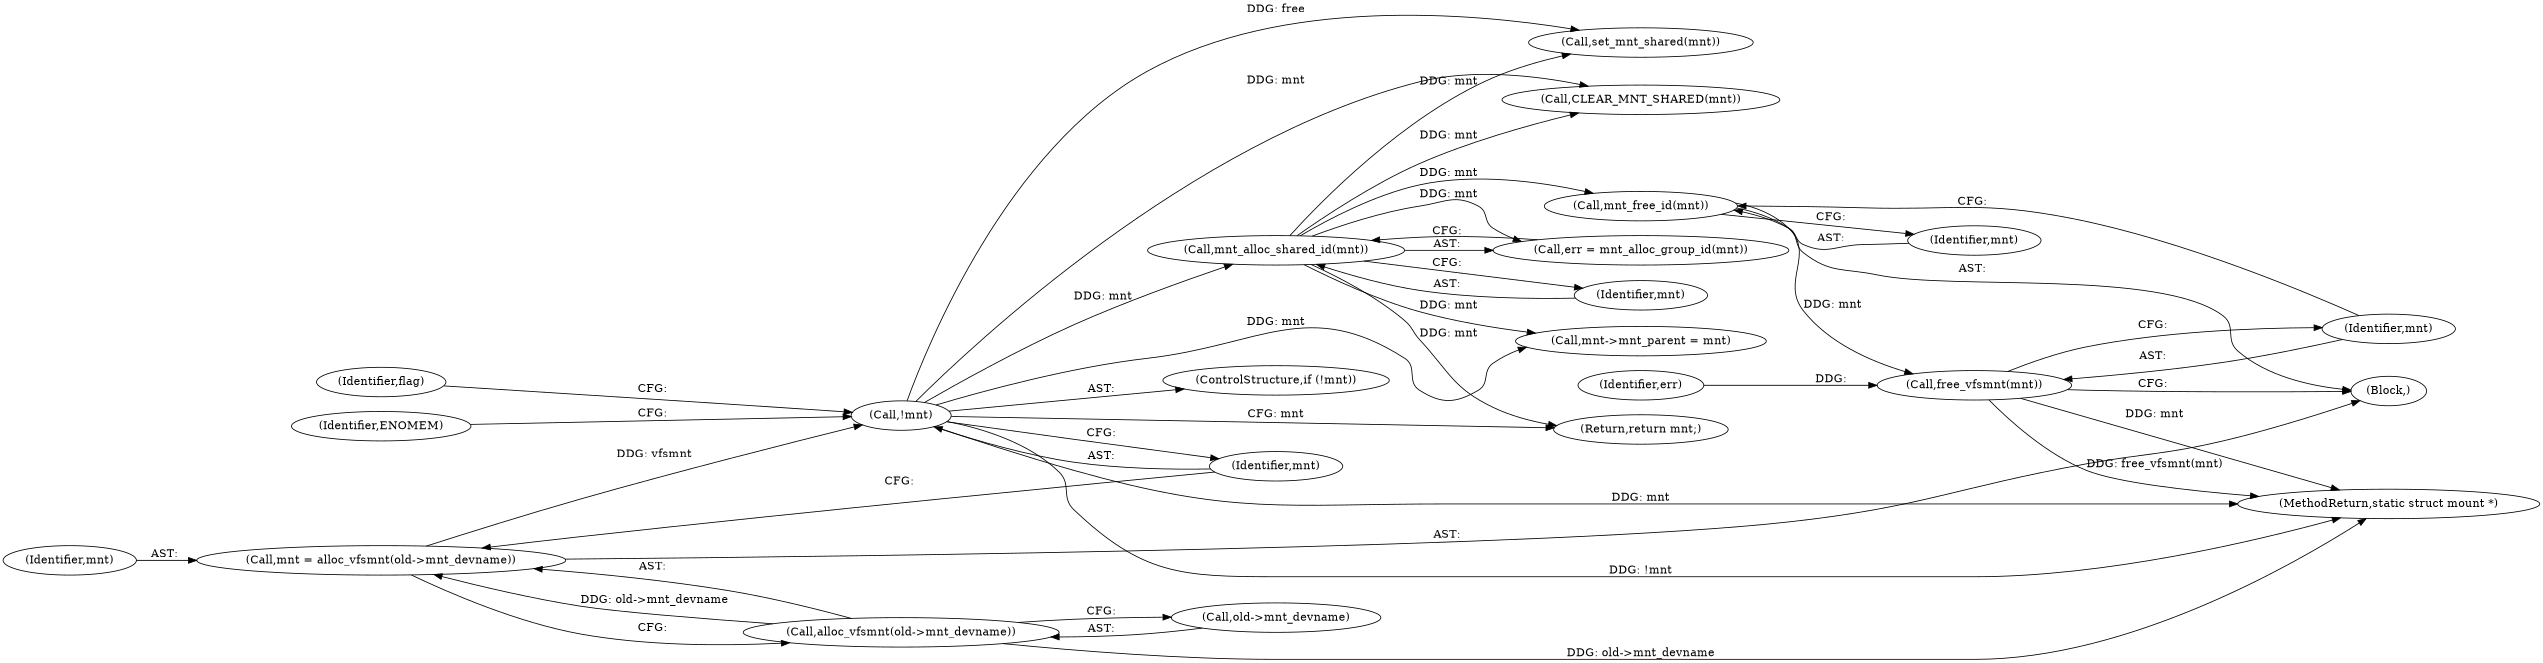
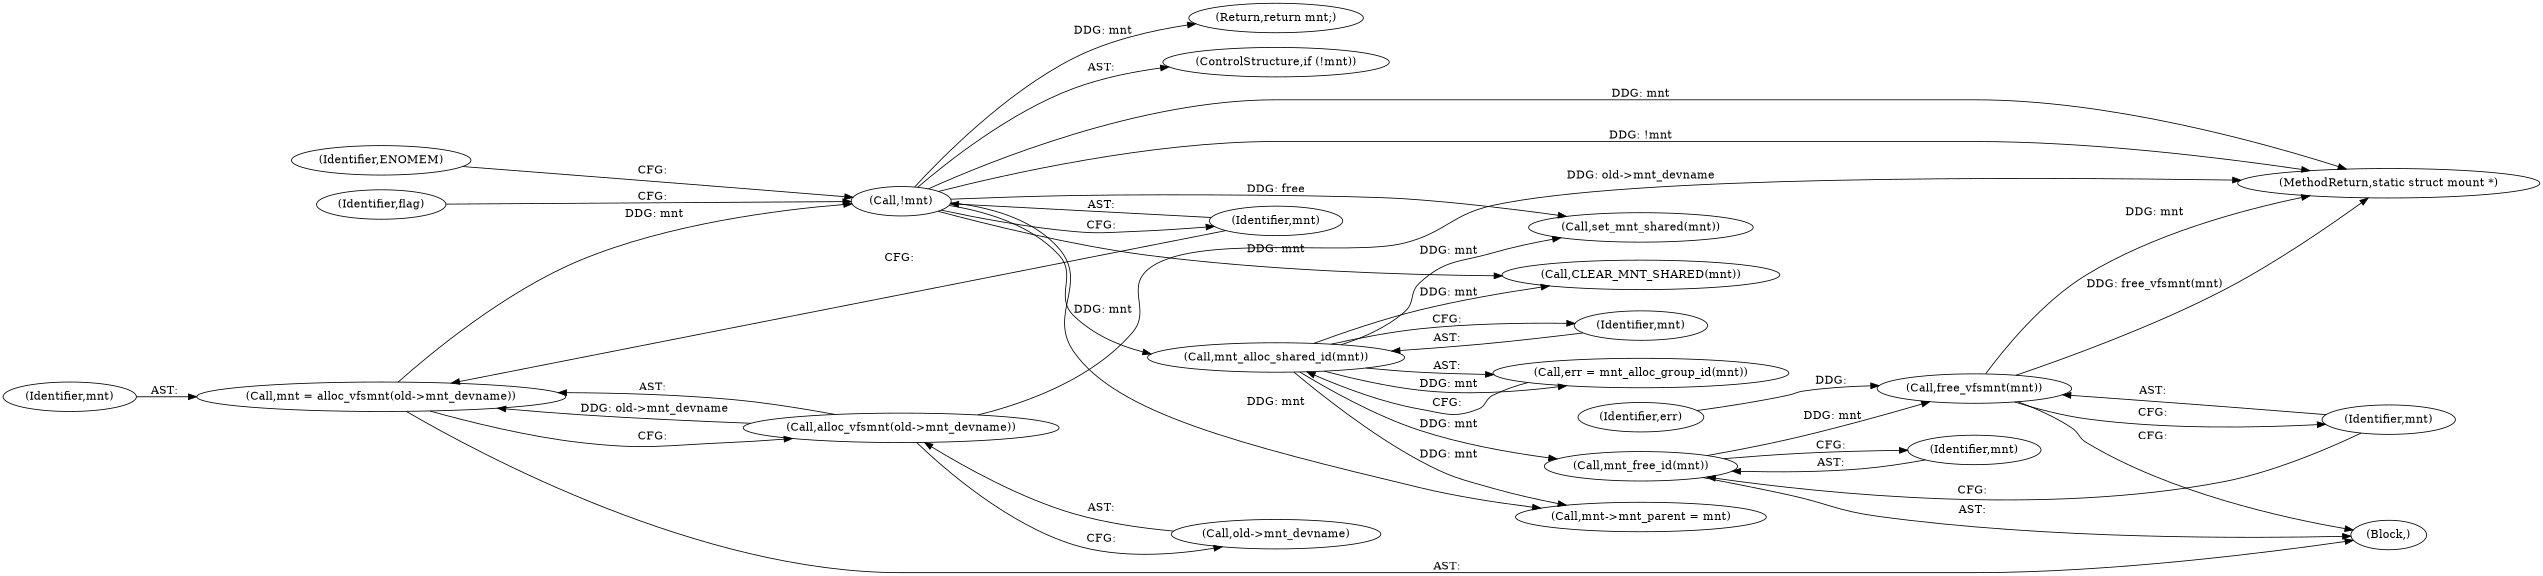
edge "(Call,mnt_alloc_shared_id(mnt))" -> "(Return,return mnt;)": removed, label "DDG: mnt"
edge "(Call,!mnt)" -> "(Return,return mnt;)": label "CFG: mnt" -> "DDG: mnt"
edge "(Call,mnt = alloc_vfsmnt(old->mnt_devname))" -> "(Call,!mnt)": label "DDG: vfsmnt" -> "DDG: mnt"
